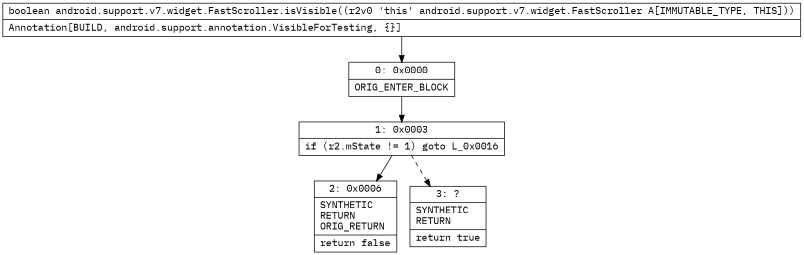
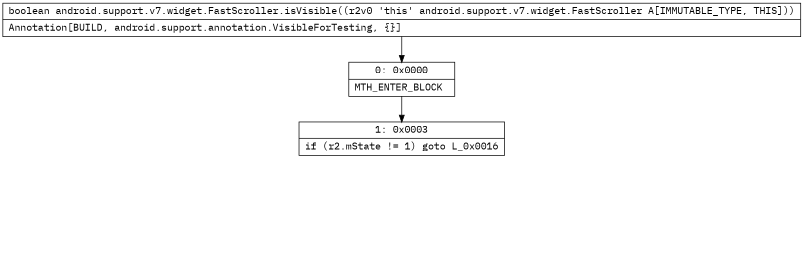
node "0: 0x0000": text "ORIG_ENTER_BLOCK" -> "MTH_ENTER_BLOCK"
node "2: 0x0006": removed
node "3: ?": removed
